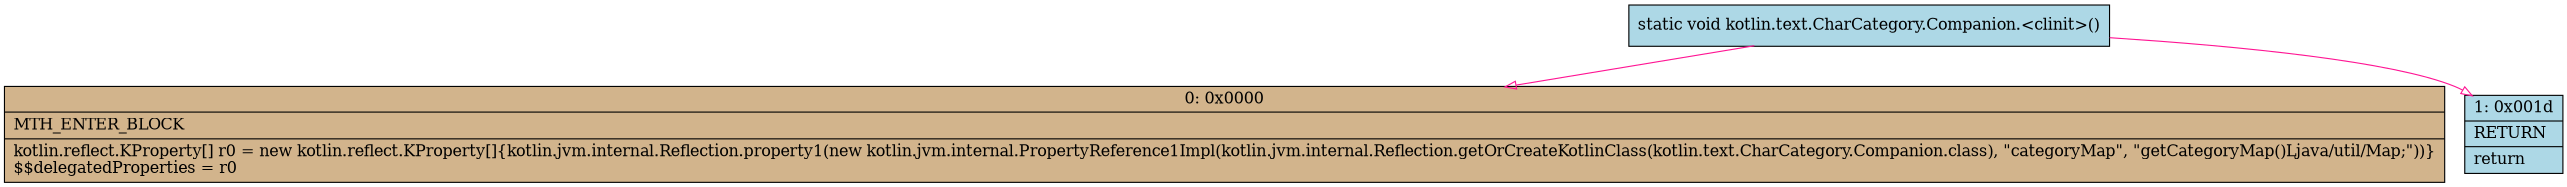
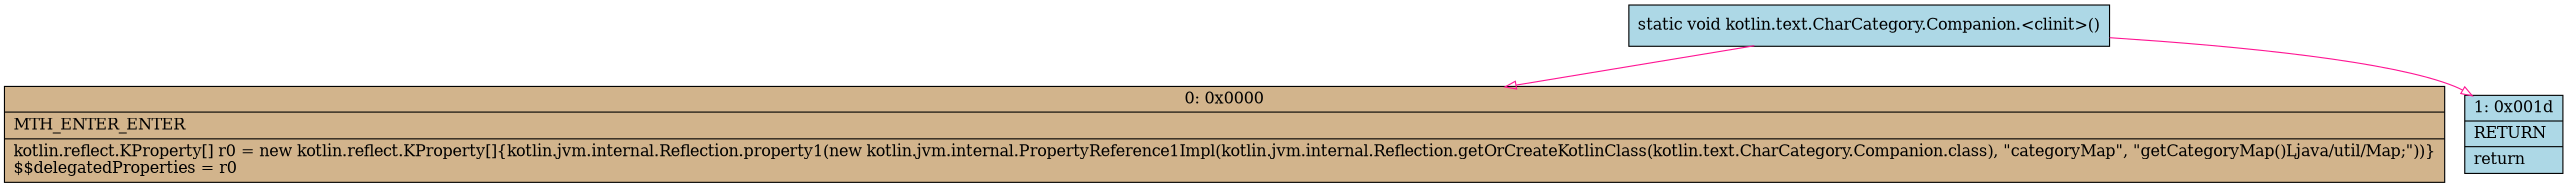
node "0: 0x0000": text "MTH_ENTER_BLOCK" -> "MTH_ENTER_ENTER"
